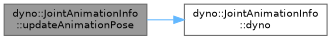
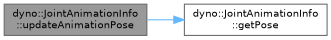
node "dyno::JointAnimationInfo ::dyno": label "dyno::JointAnimationInfo ::dyno" -> "dyno::JointAnimationInfo ::getPose"
